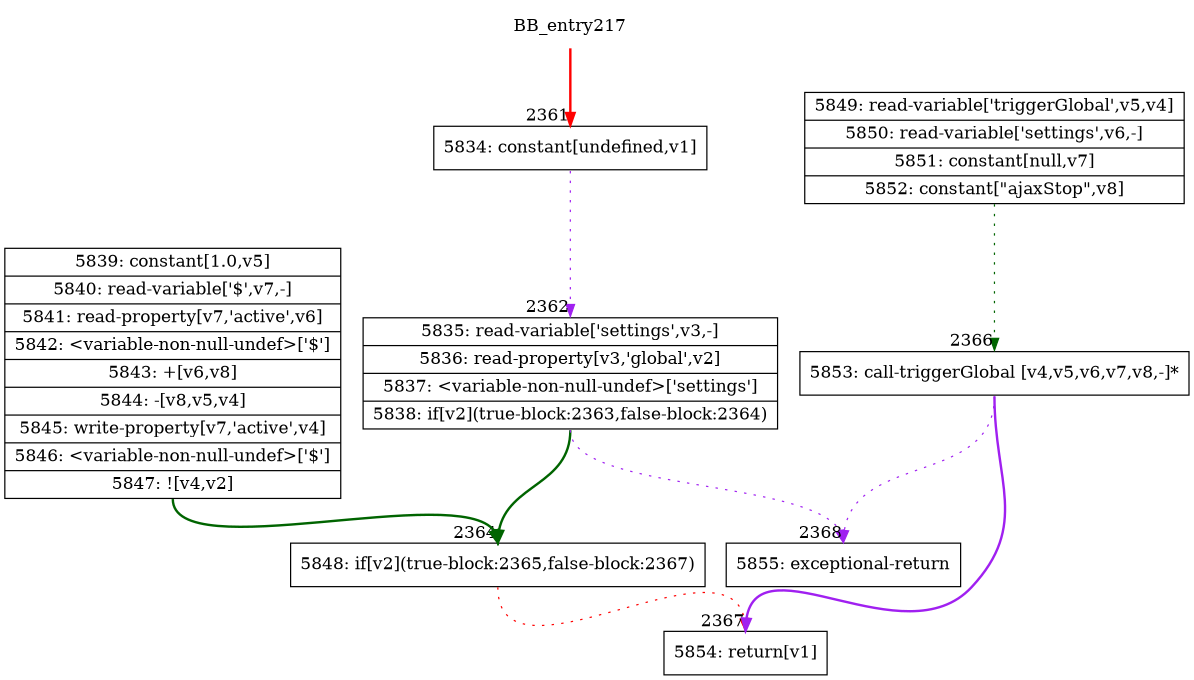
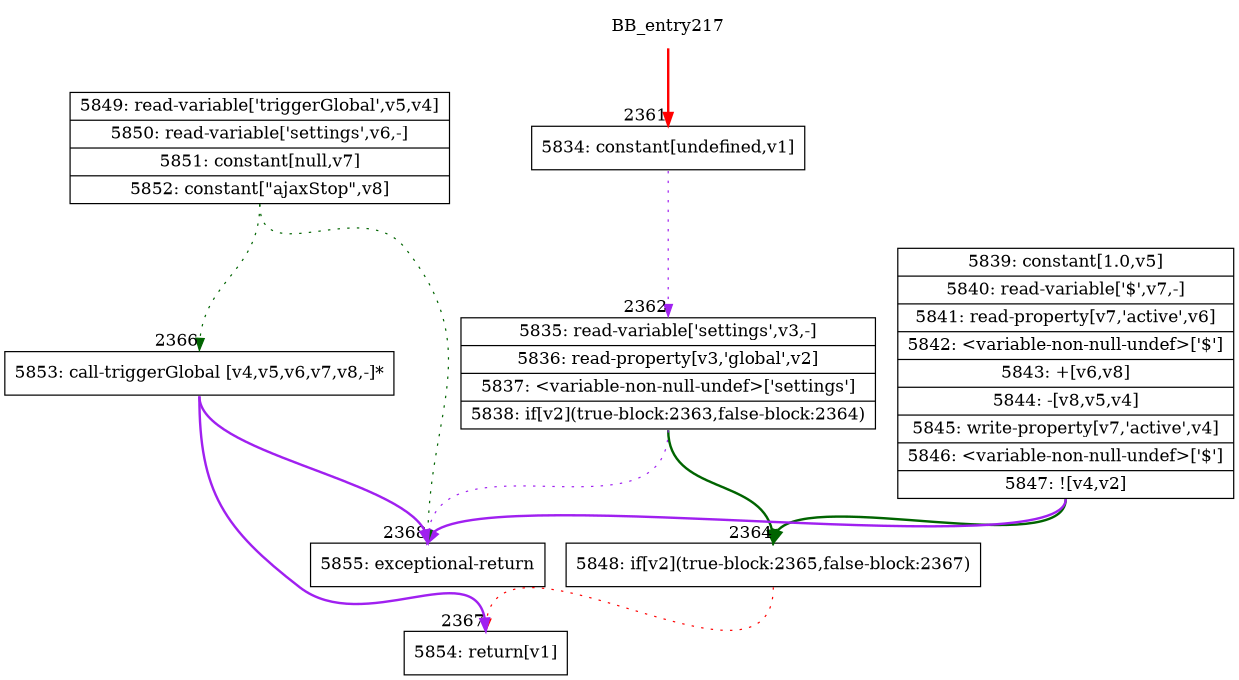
edge "5849: read-variable['triggerGlobal',v5,v4]" -> "5855: exceptional-return": added
edge "5853: call-triggerGlobal [v4,v5,v6,v7,v8,-]*" -> "5855: exceptional-return": style dotted -> bold
edge "5839: constant[1.0,v5]" -> "5855: exceptional-return": added
